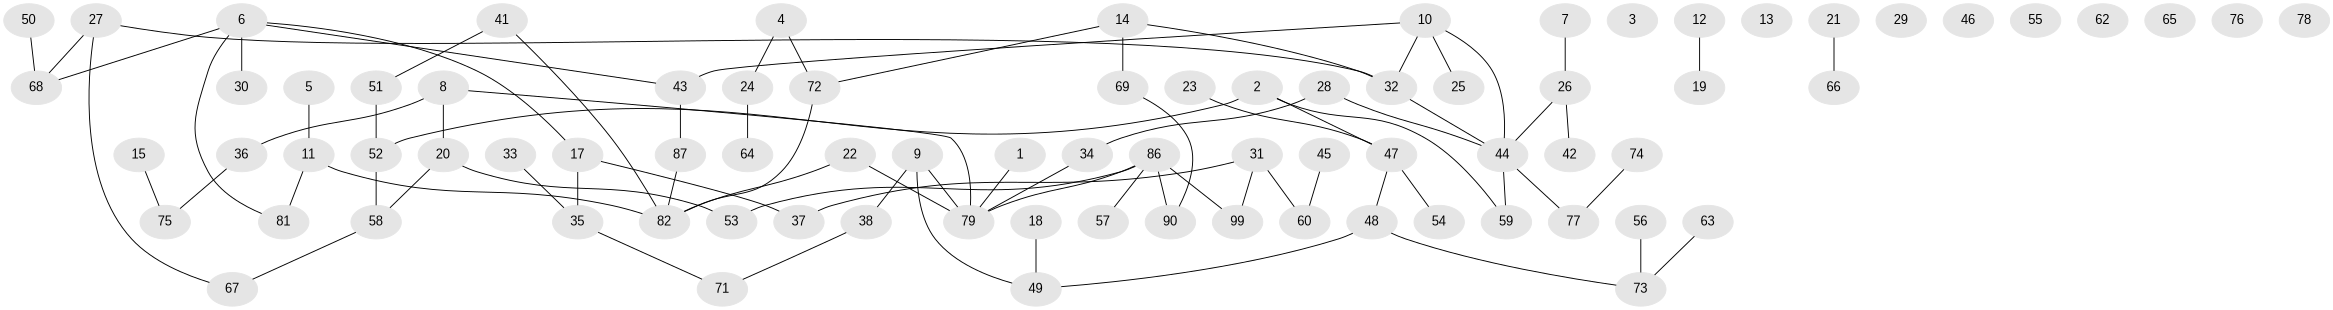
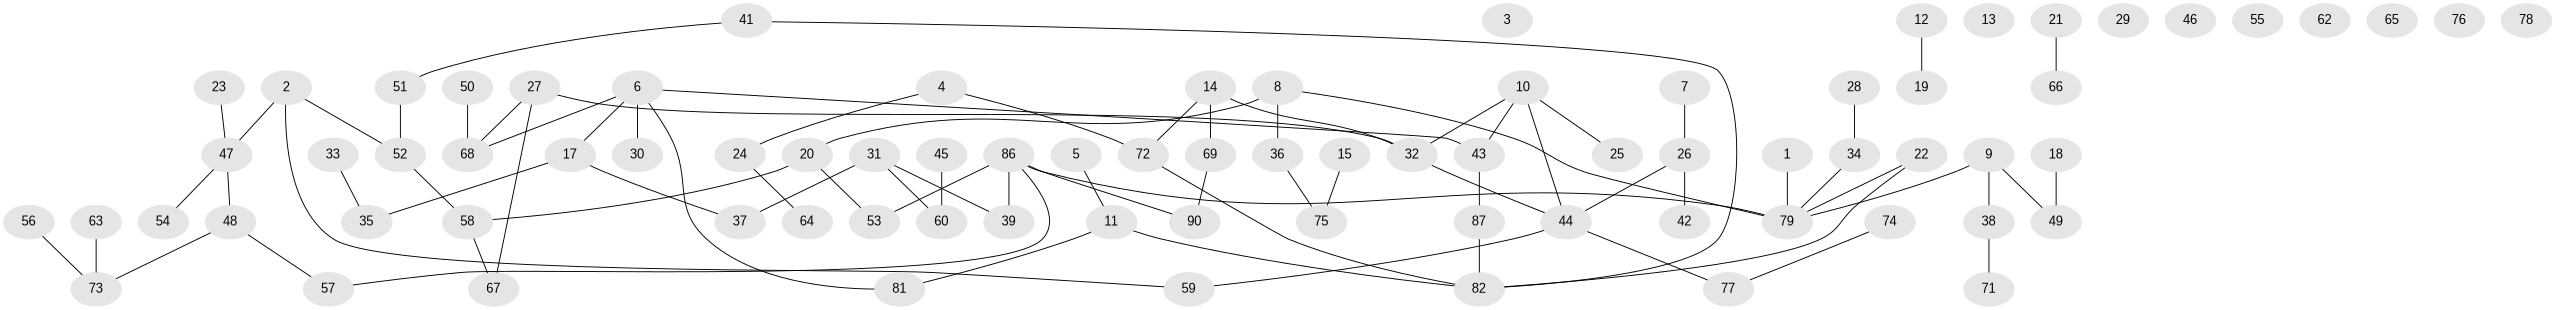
edge "28" -- "44": removed
node "99": label "99" -> "39"
edge "35" -- "71": removed
edge "48" -- "49": now "48" -- "57"
